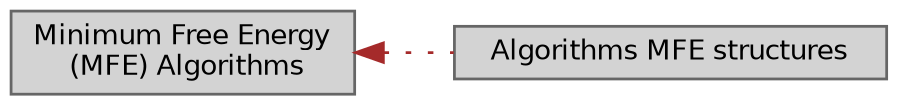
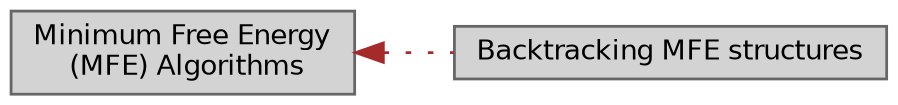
node "Algorithms MFE structures": label "Algorithms MFE structures" -> "Backtracking MFE structures"
